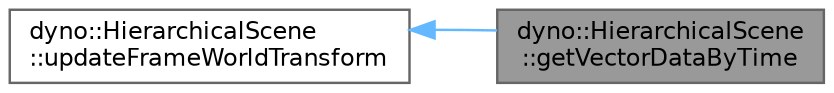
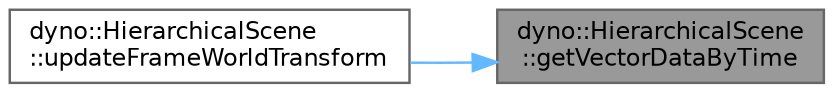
edge "dyno::HierarchicalScene ::getVectorDataByTime" -> "dyno::HierarchicalScene ::updateFrameWorldTransform": reversed
